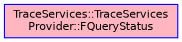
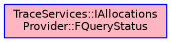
node "TraceServices::TraceServices Provider::FQueryStatus": label "TraceServices::TraceServices Provider::FQueryStatus" -> "TraceServices::IAllocations Provider::FQueryStatus"
